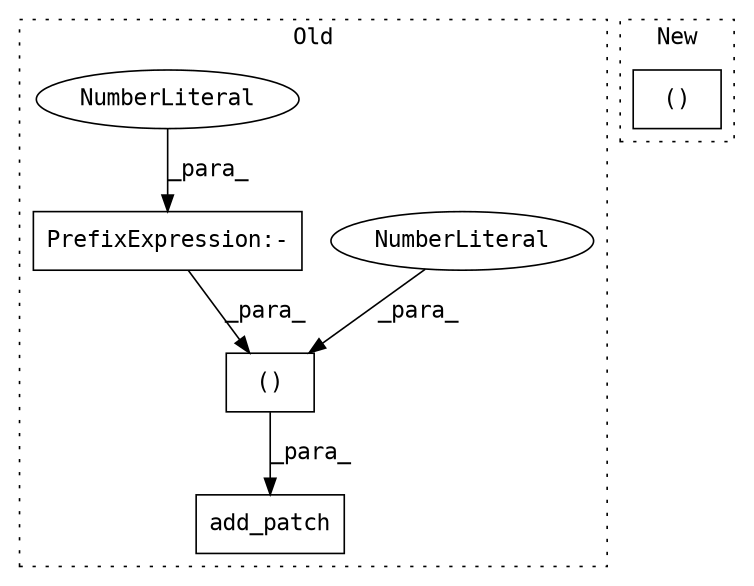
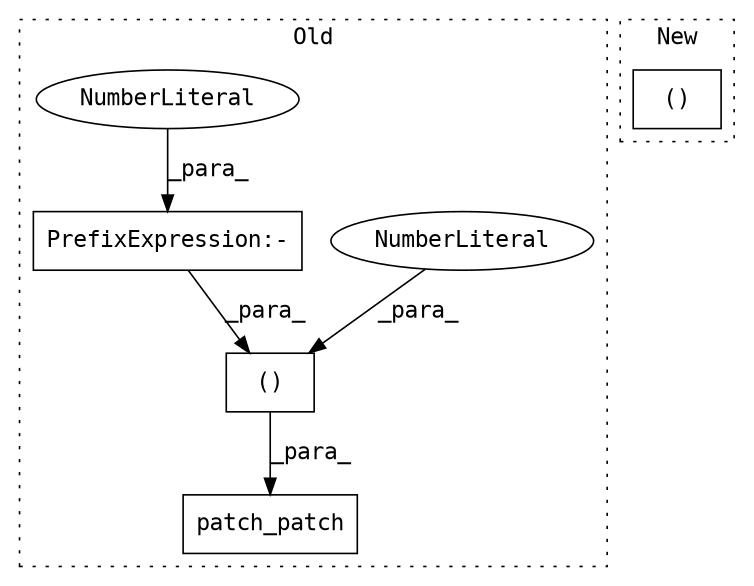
node "add_patch": label "add_patch" -> "patch_patch"
